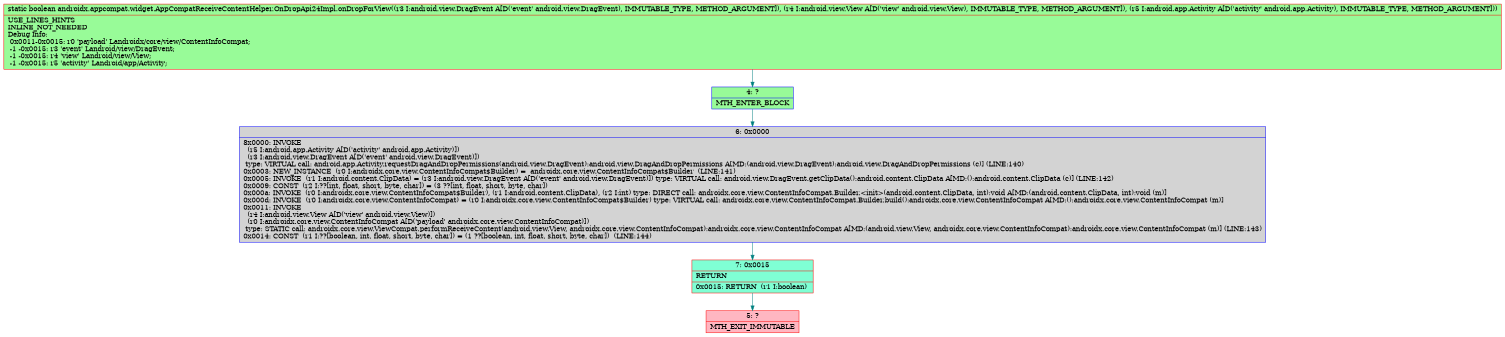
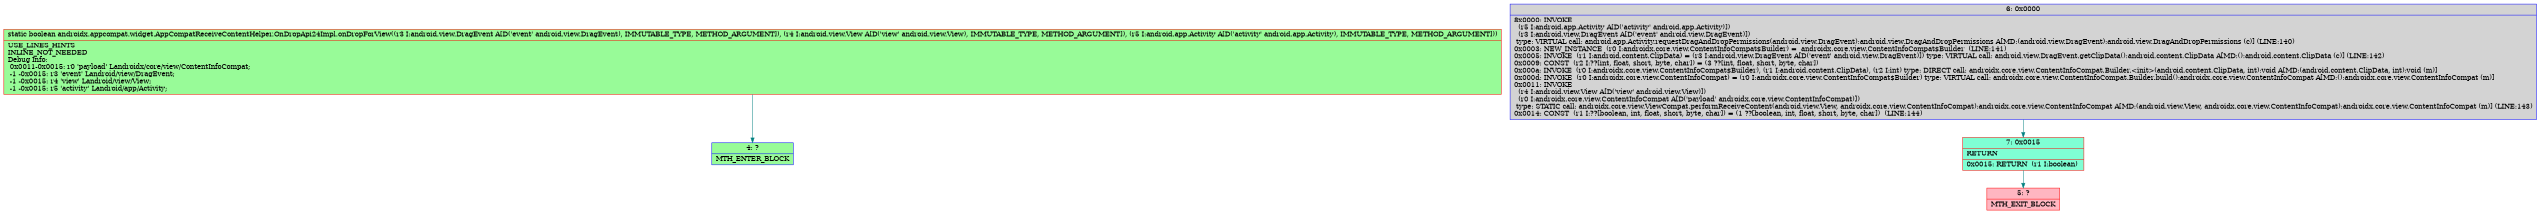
edge "4: ?" -> "6: 0x0000": removed
node "5: ?": text "MTH_EXIT_IMMUTABLE" -> "MTH_EXIT_BLOCK"
